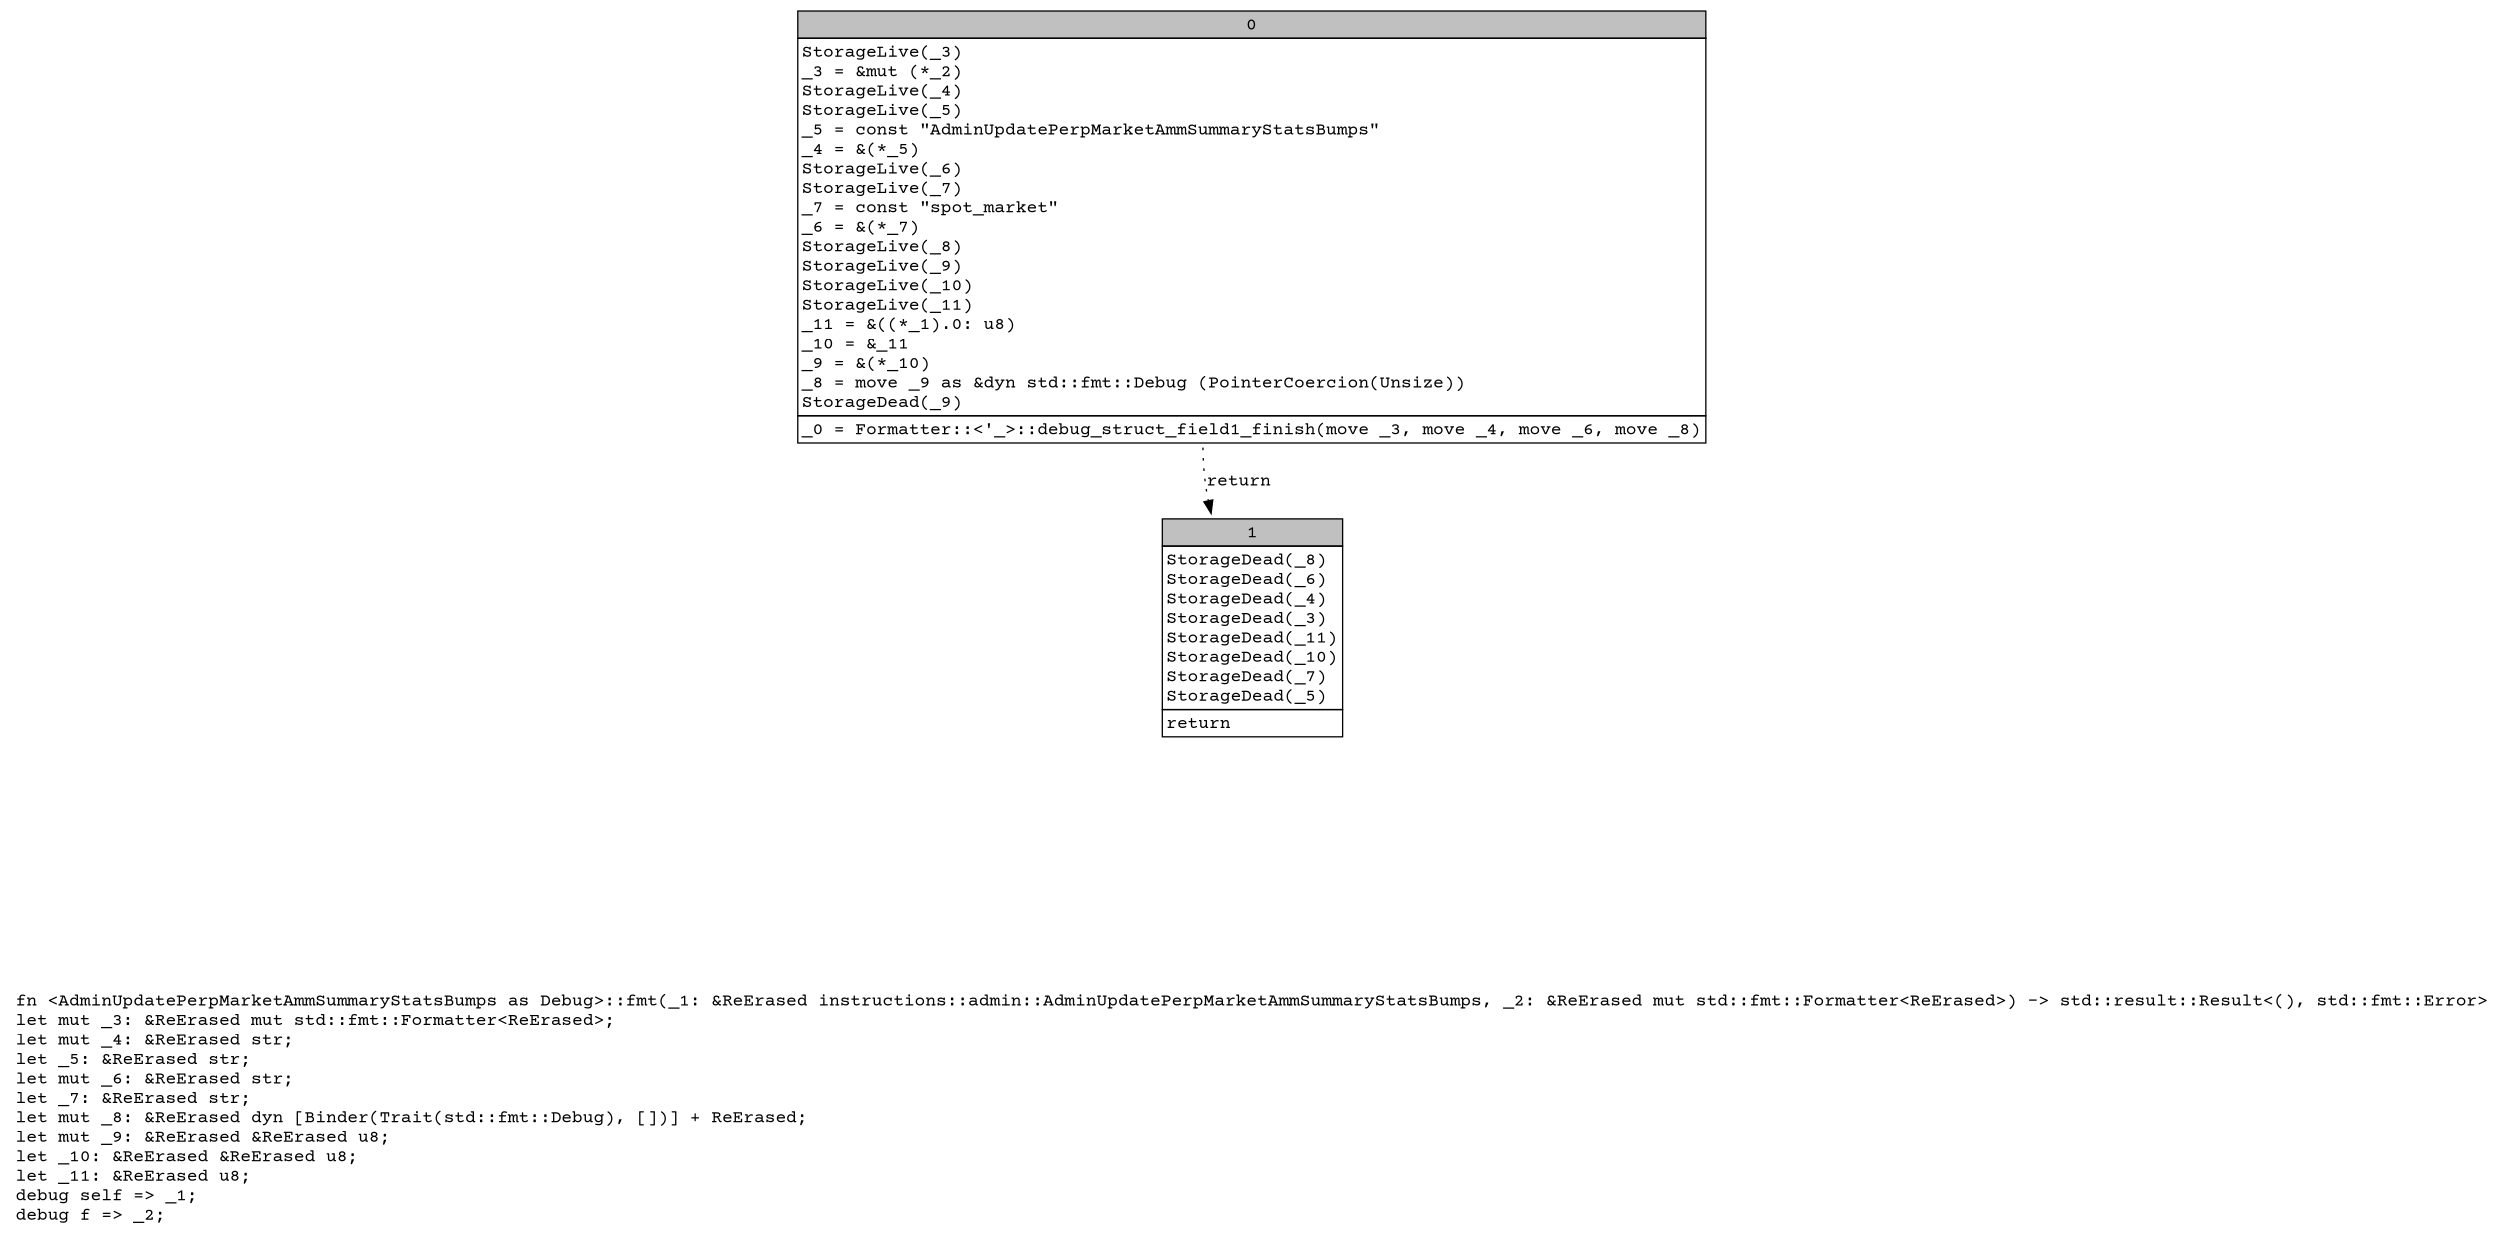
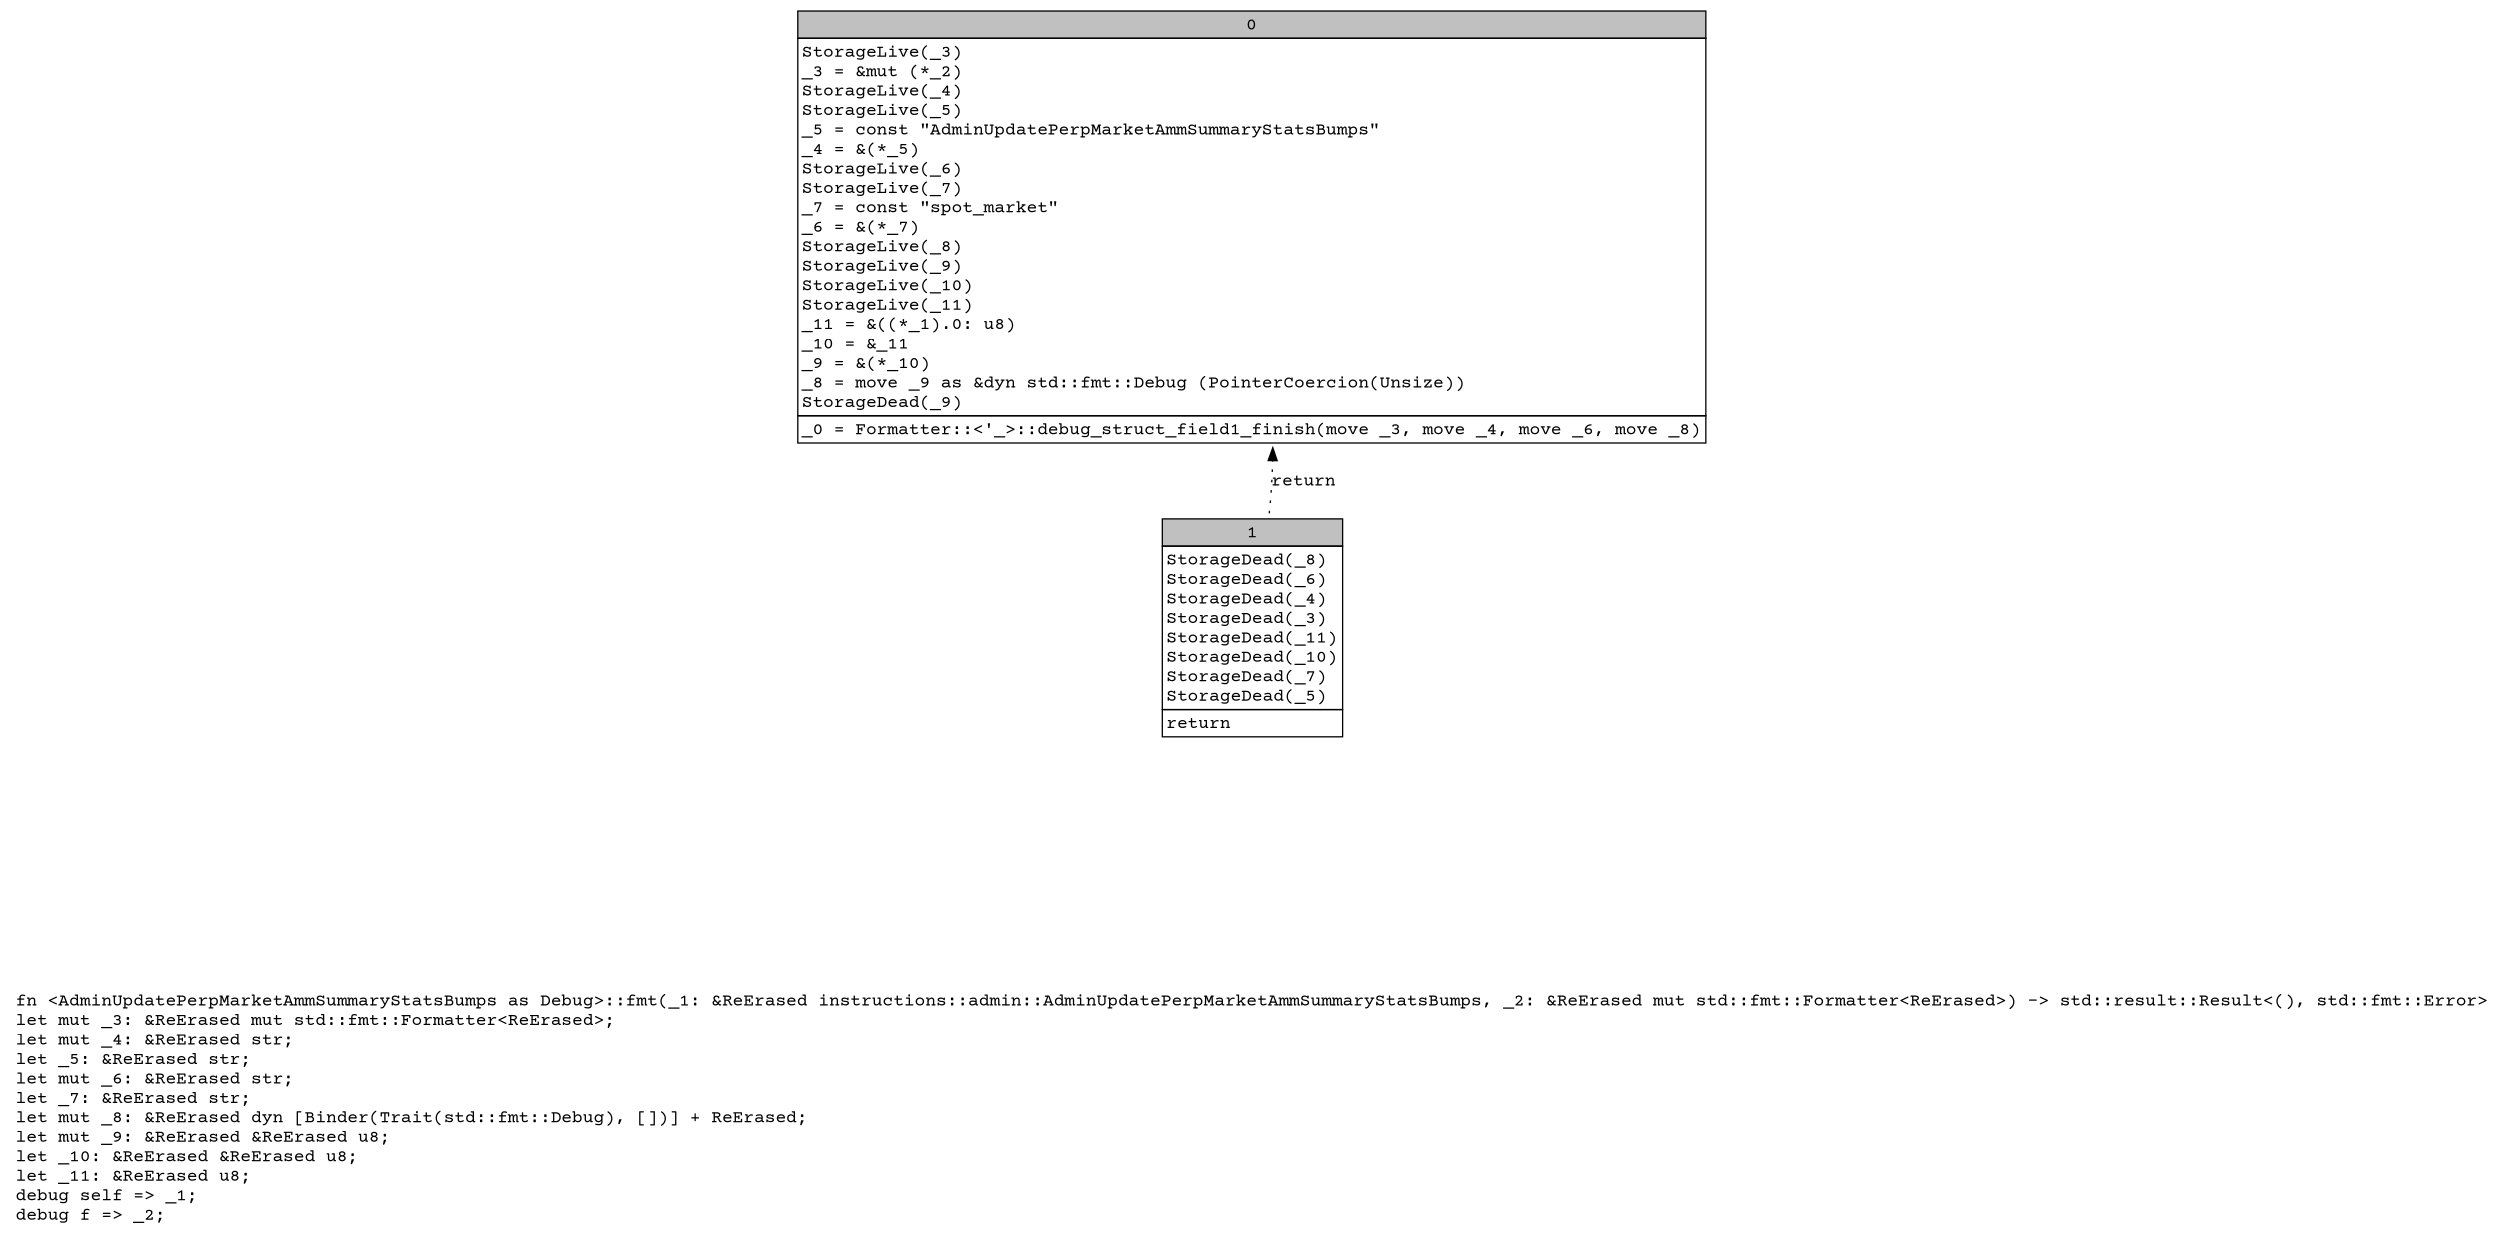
edge "0" -> "1": reversed
